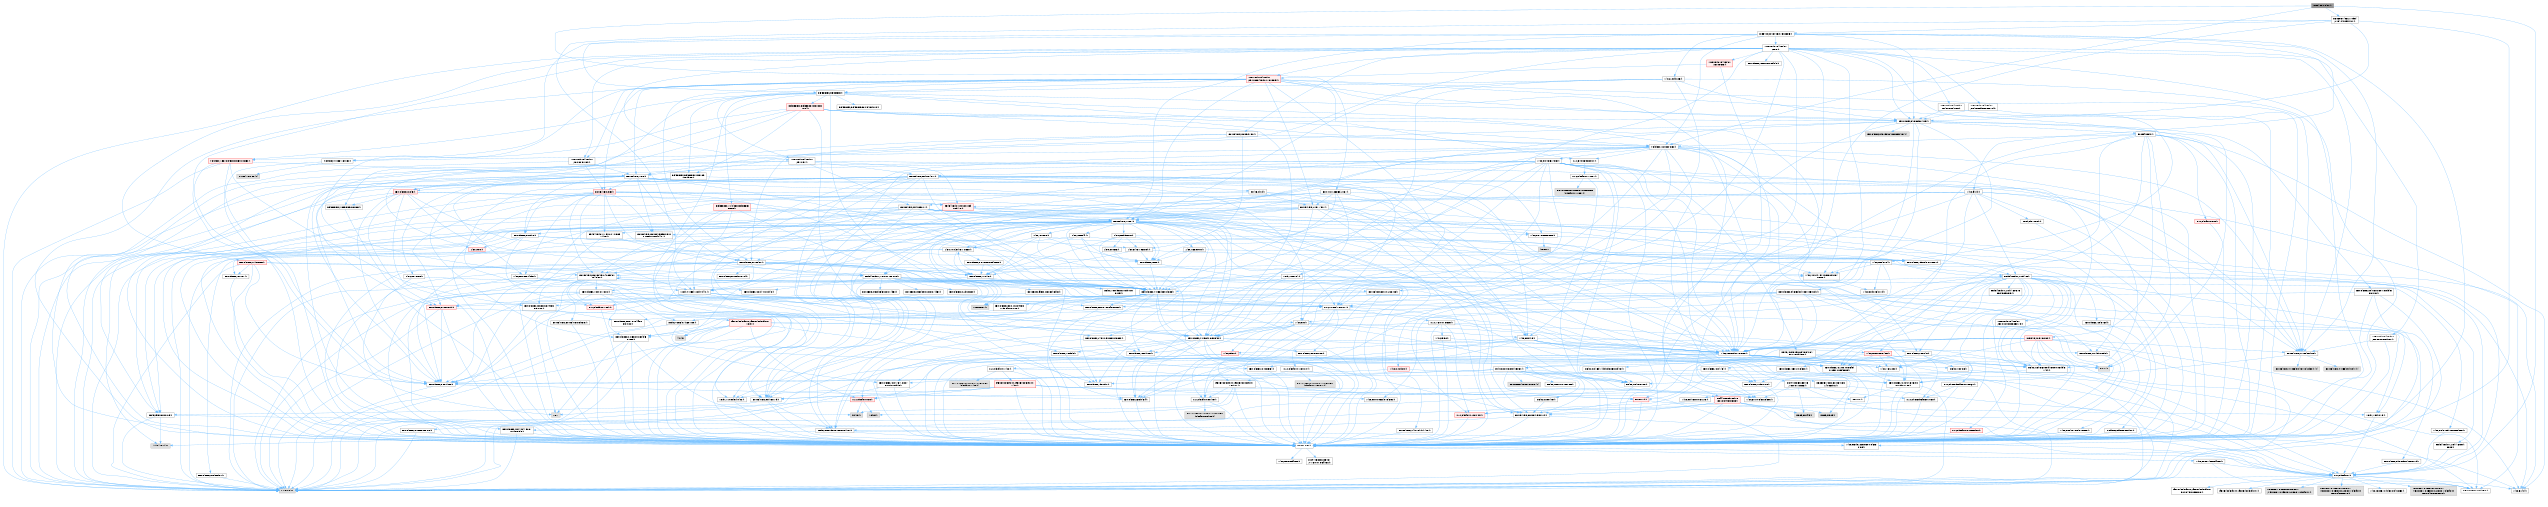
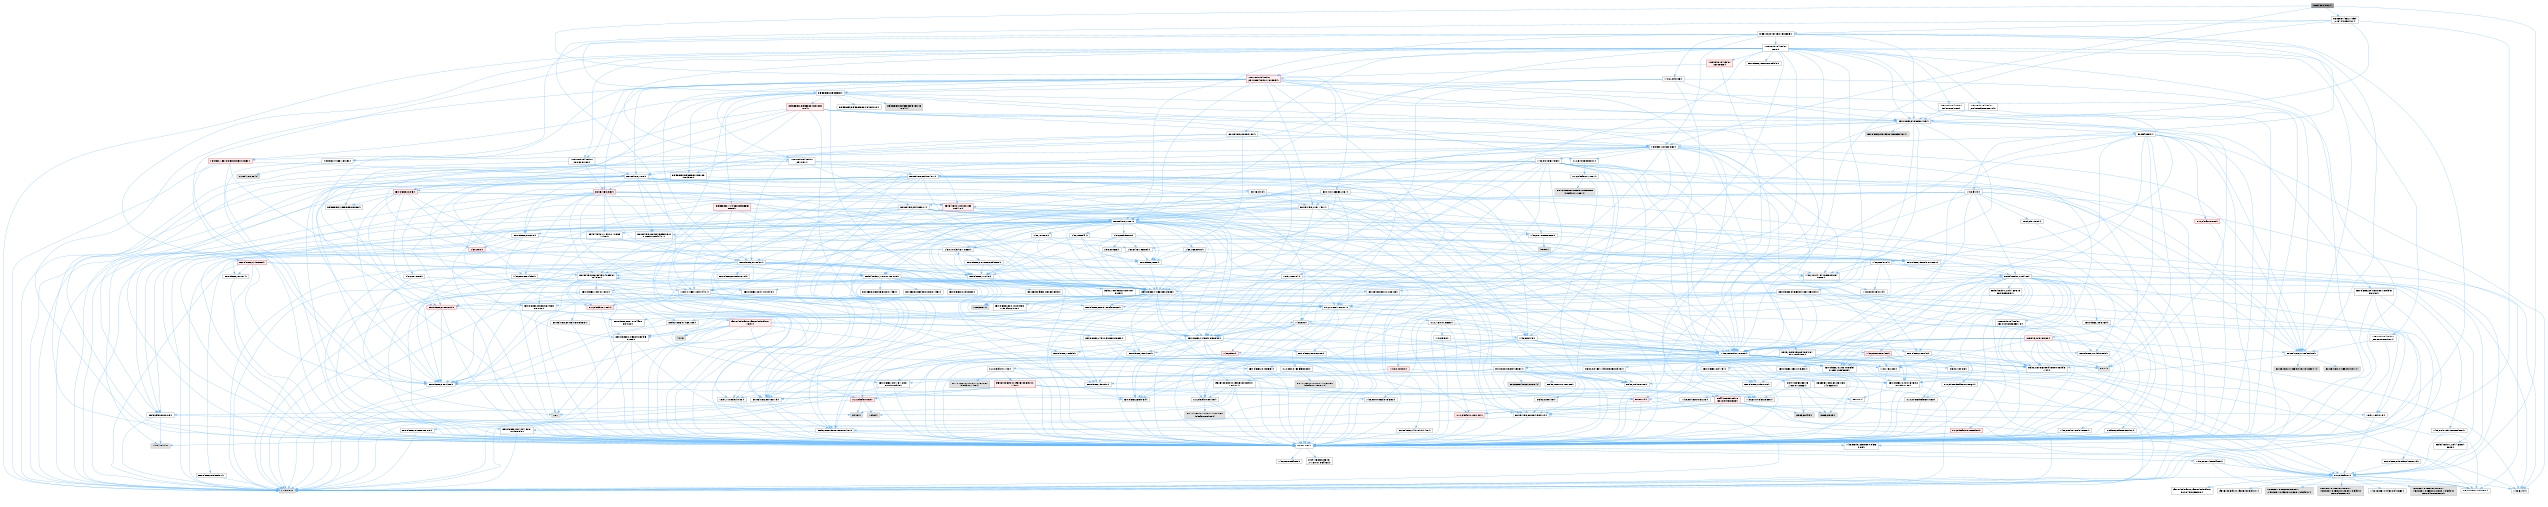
node "Delegates/DelegateSignature Impl.inl": added
node "HAL/PlatformMemory.h": label "HAL/PlatformMemory.h" -> "HAL/RemoveReference.h"
edge "ProfilingDebugging /MemoryTrace.h" -> "HAL/ThreadSafeCounter.h": now "ProfilingDebugging /MemoryTrace.h" -> "Trace/Trace.h"
